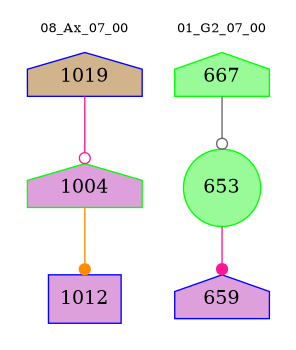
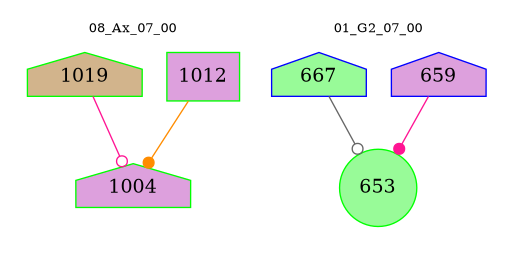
node "1019": color blue -> green
node "667": color green -> blue
edge "1004" -> "1012": reversed
edge "653" -> "659": reversed
node "1012": color blue -> green
